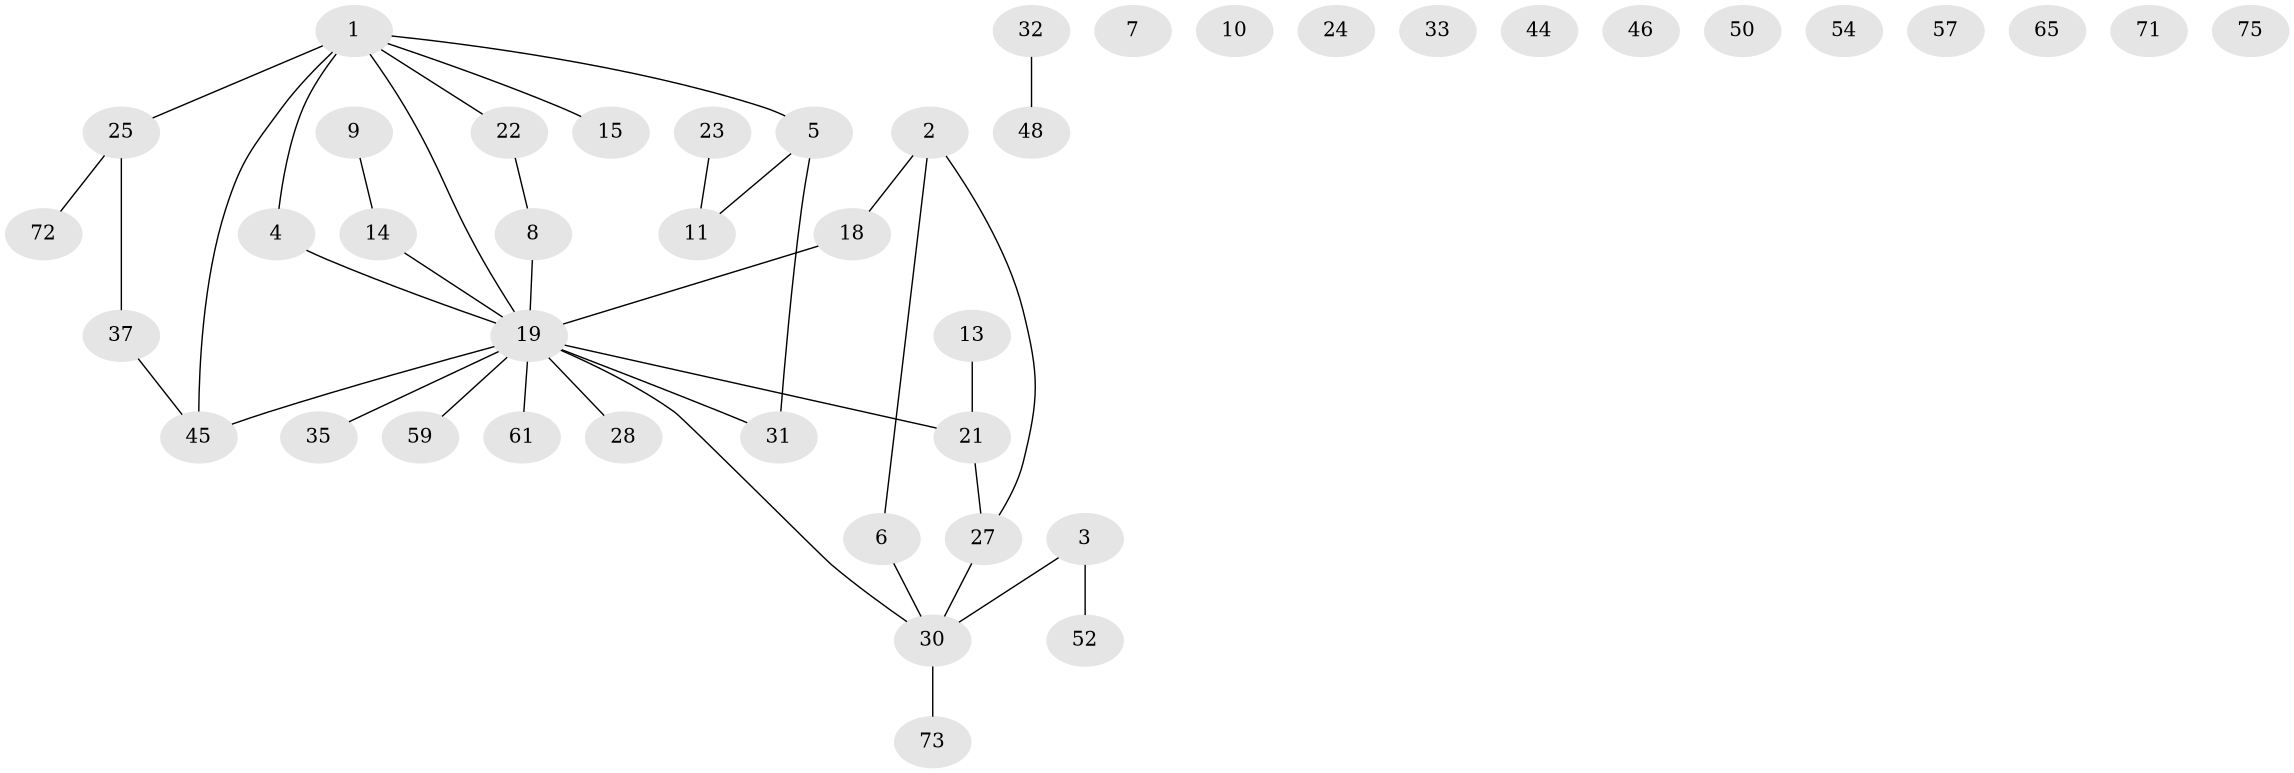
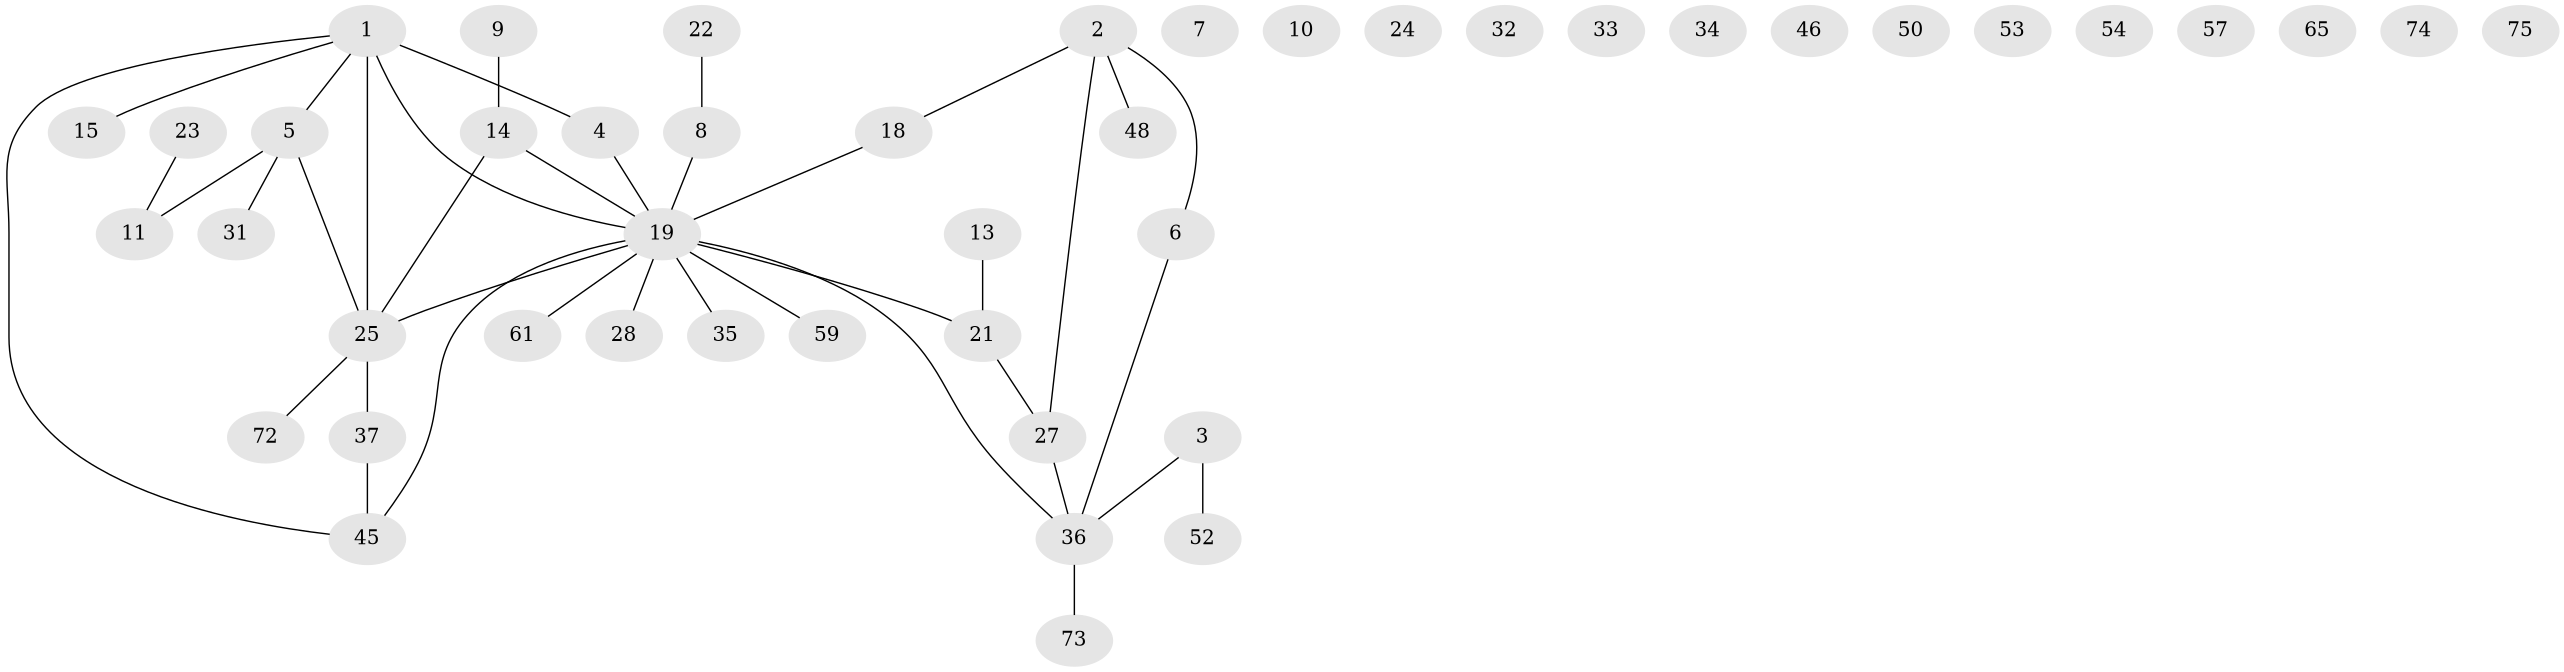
node "44": label "44" -> "34"
node "53": added
node "71": label "71" -> "74"
edge "1" -- "22": removed
edge "32" -- "48": now "2" -- "48"
edge "5" -- "25": added
edge "14" -- "25": added
edge "19" -- "31": now "19" -- "25"
node "30": label "30" -> "36"
